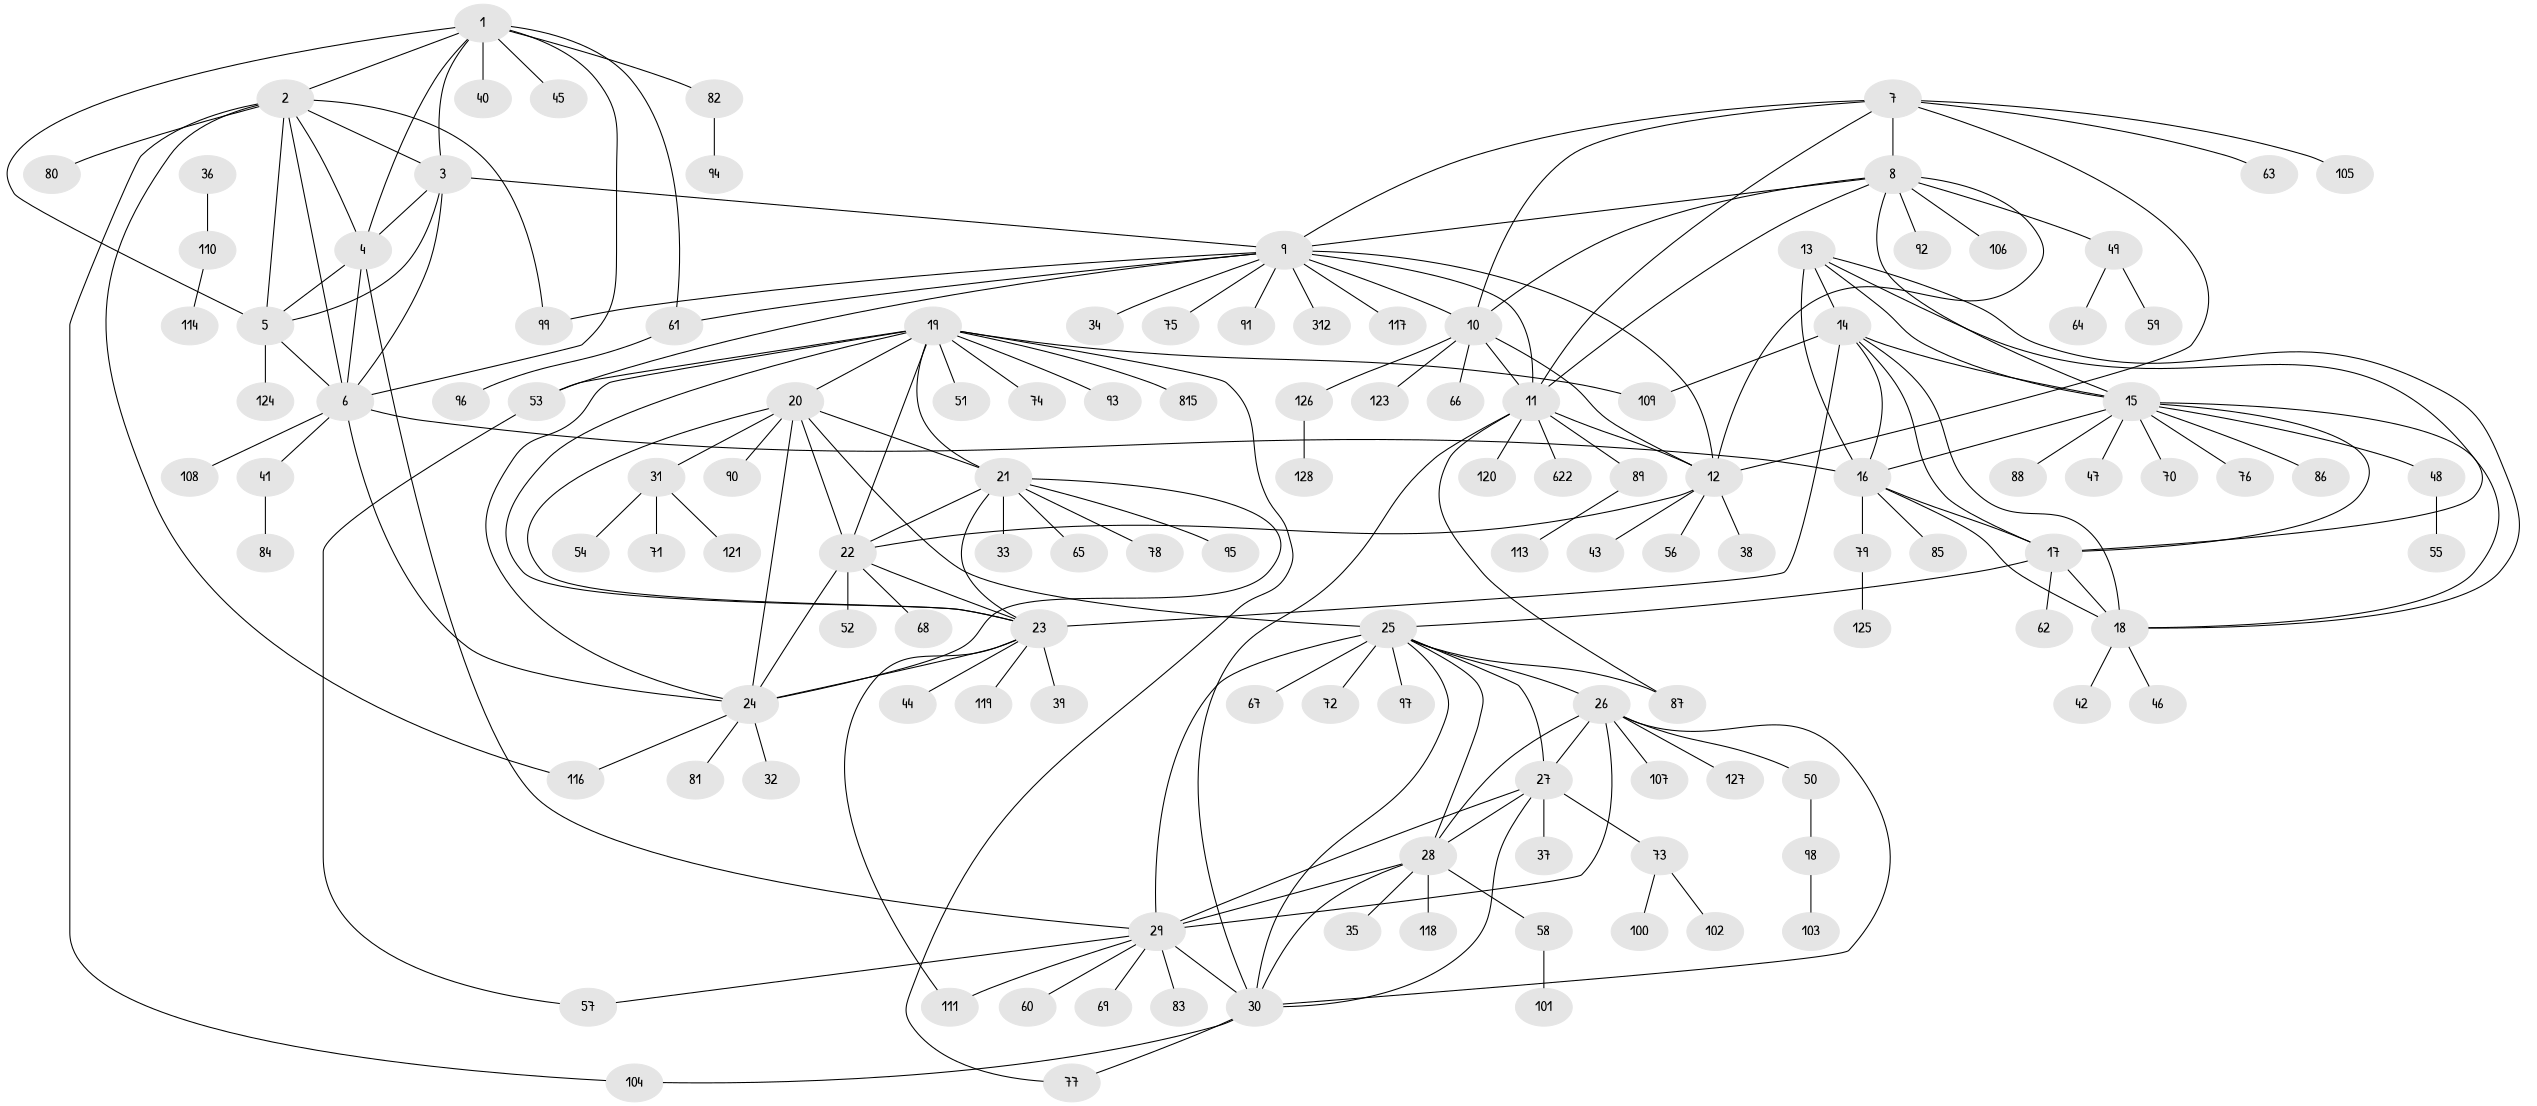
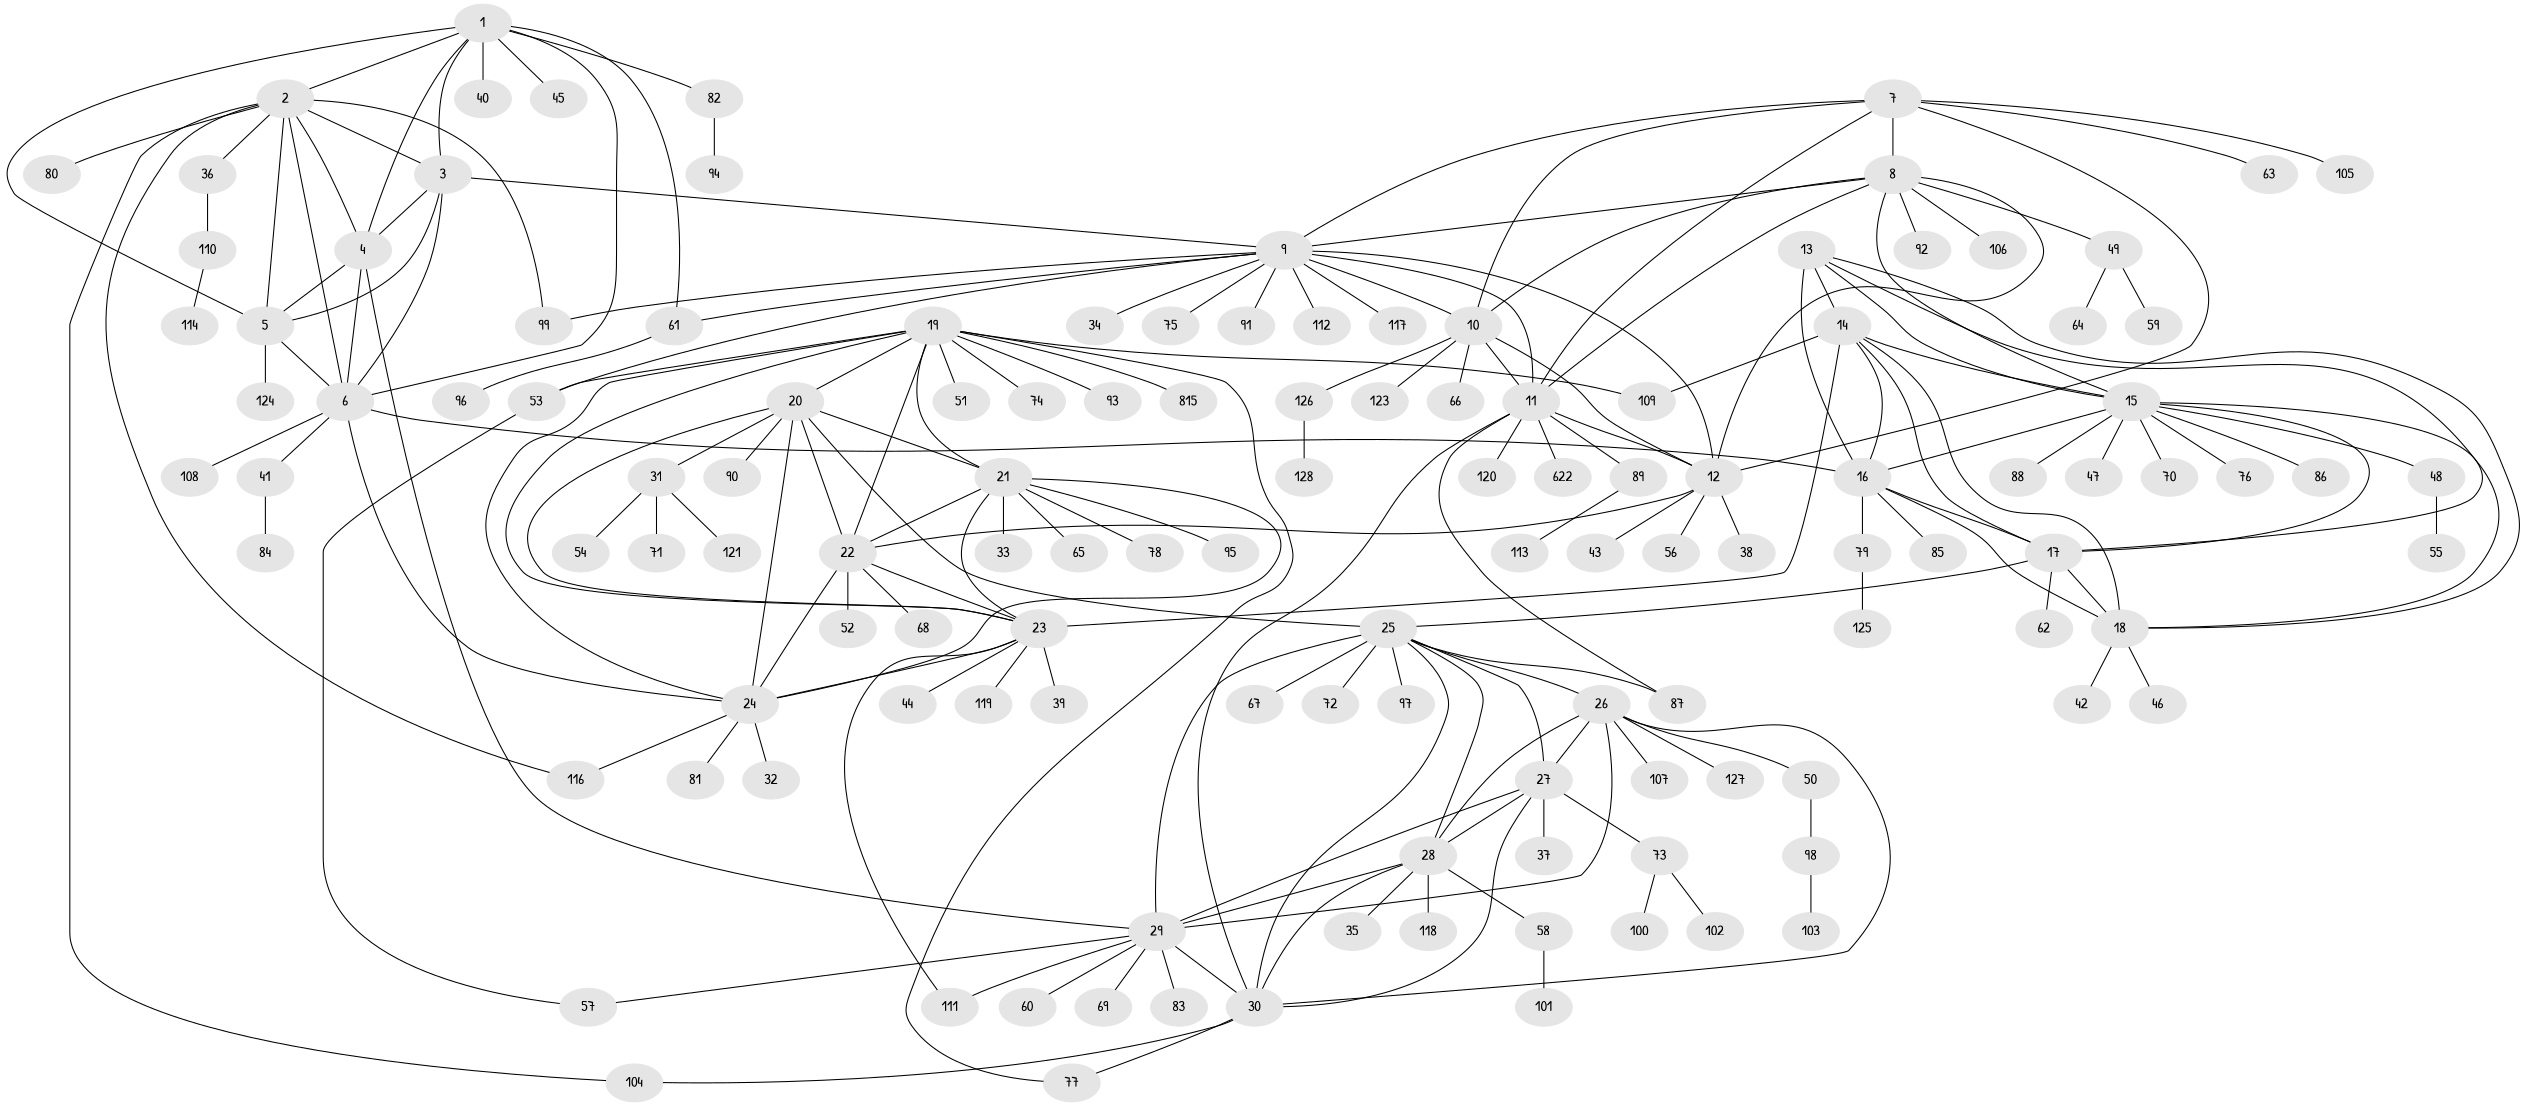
edge "2" -- "36": added
node "312": label "312" -> "112"
